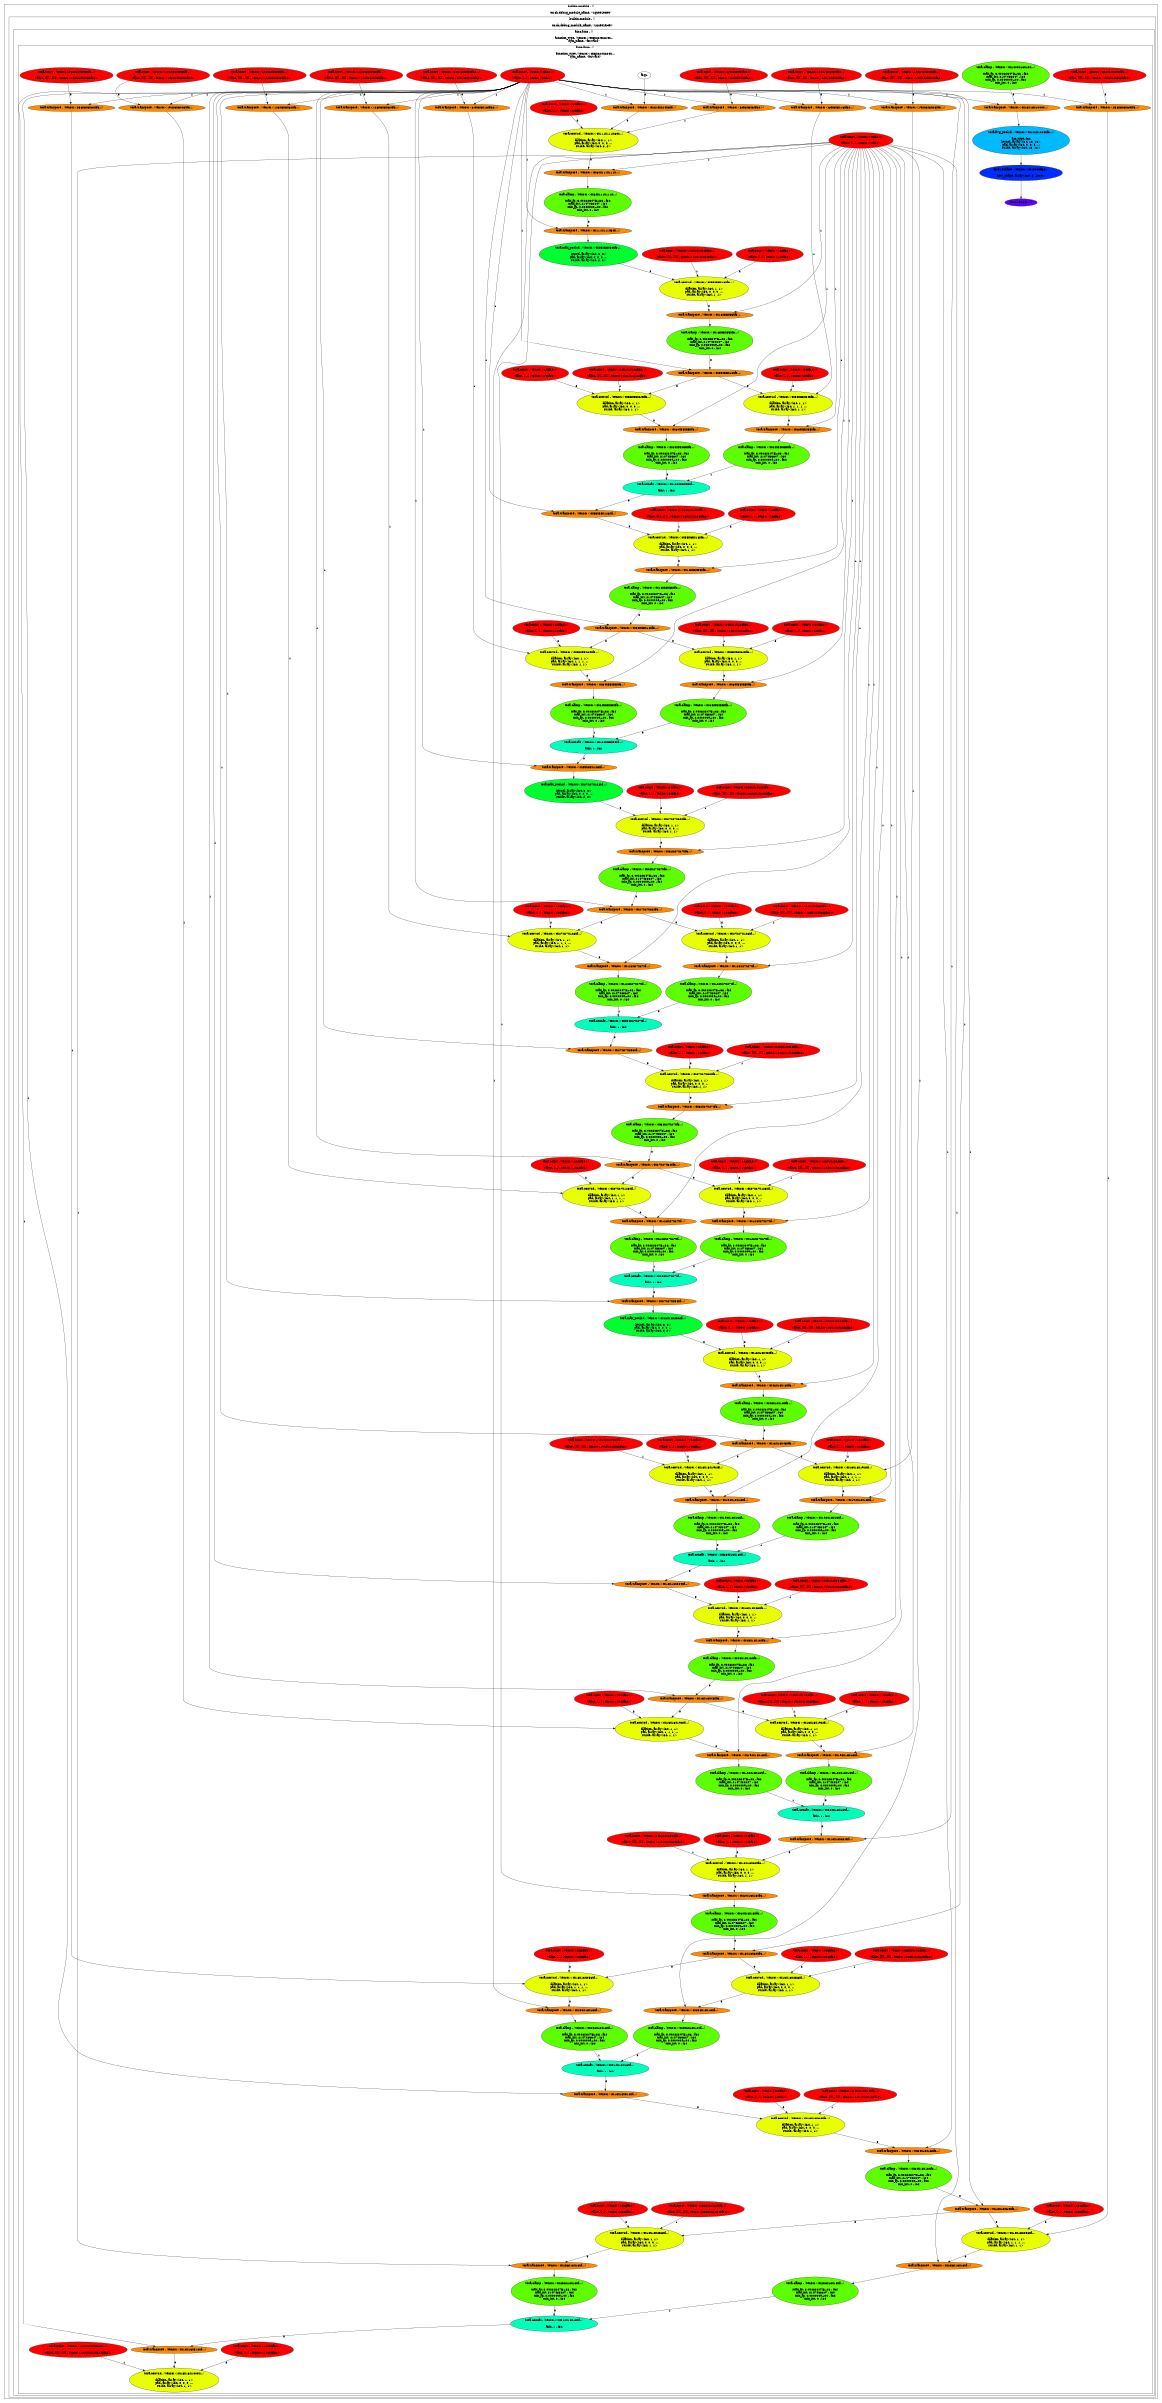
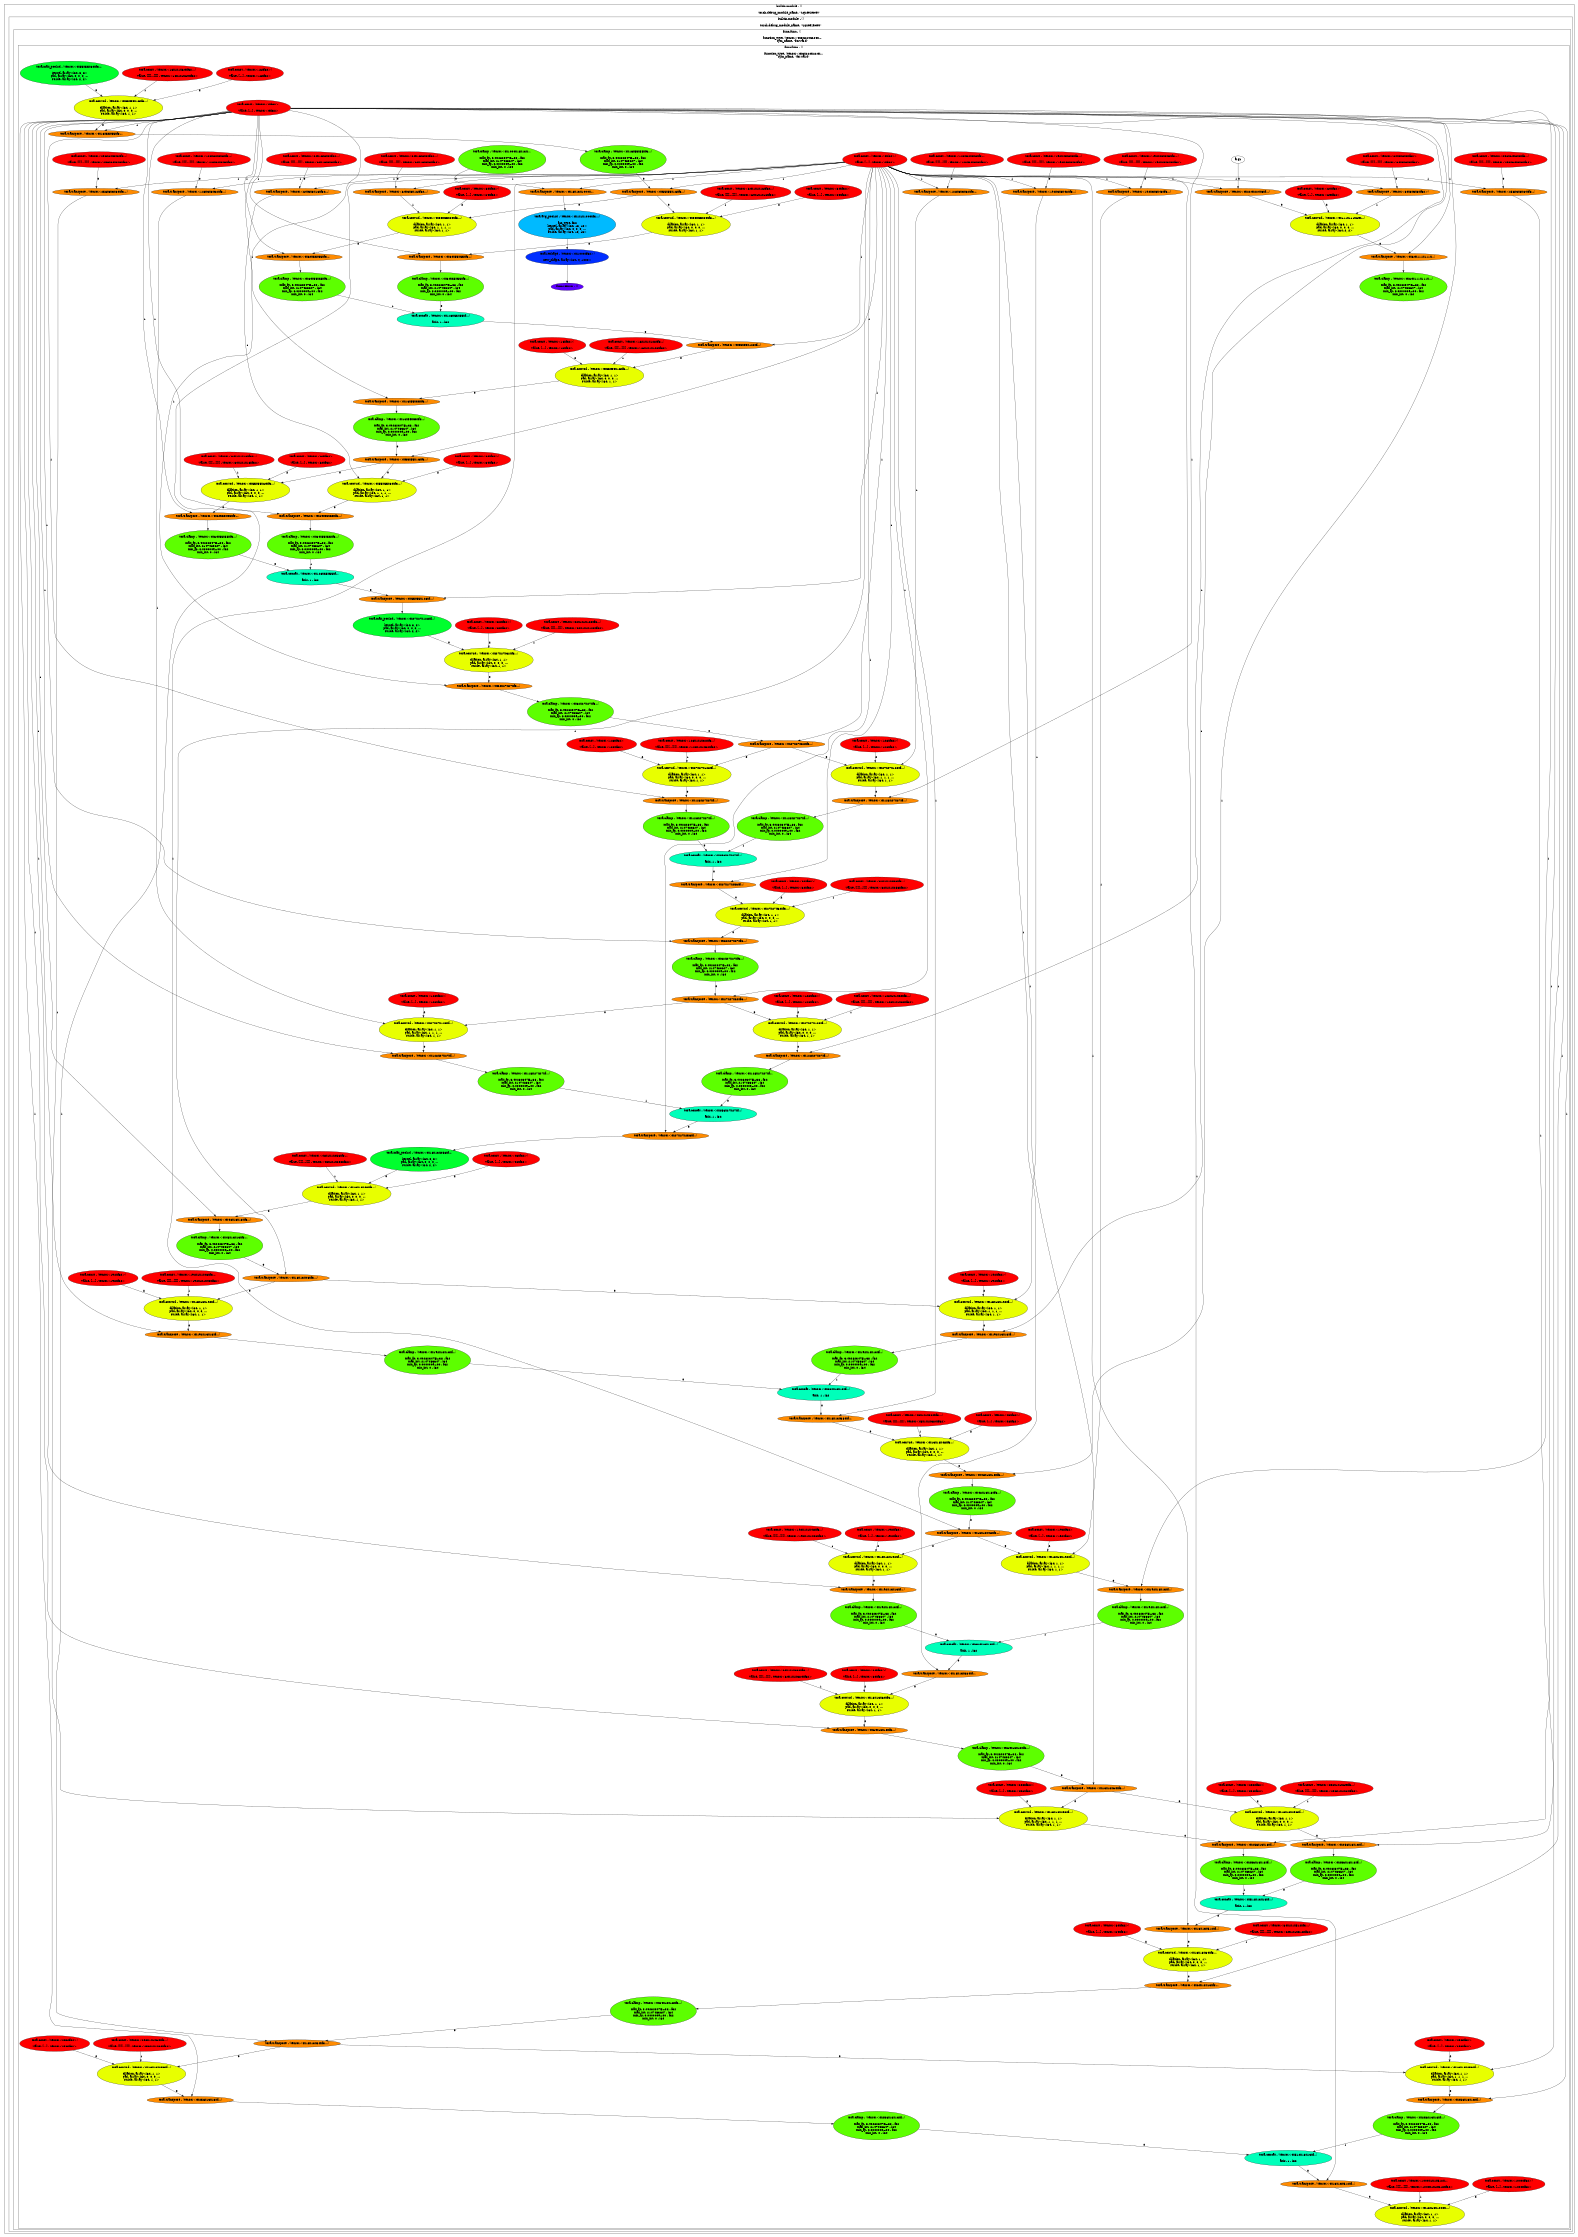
node "tosa.transpose : (tensor<4x111x111x64x...)": removed
